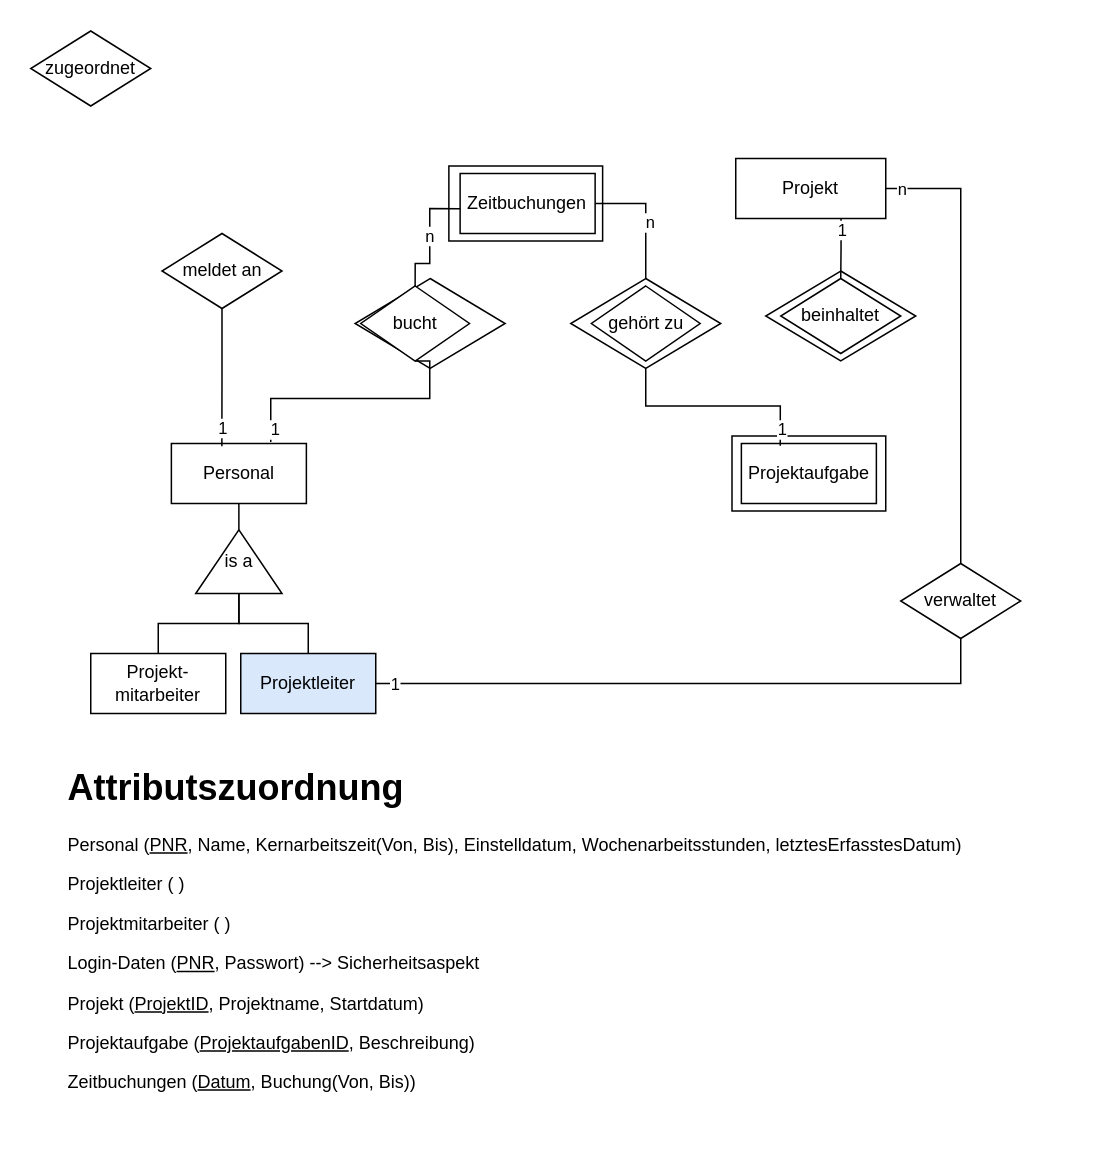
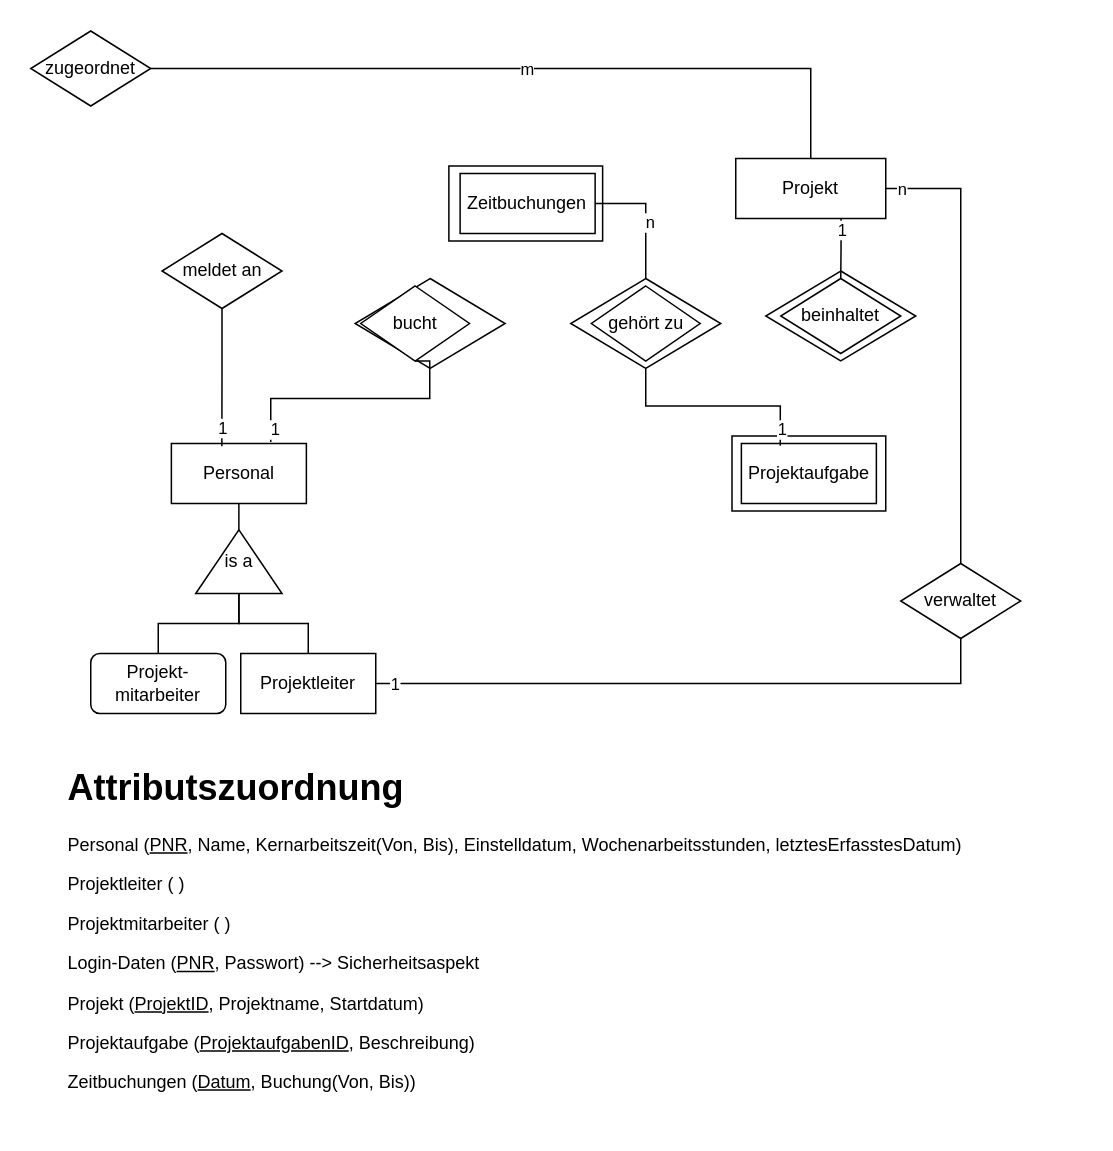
edge "zugeordnet" -- "Projekt": added, label "m"
edge "Zeitbuchungen" -- "bucht": removed, label "n"
node "Projekt-mitarbeiter": shape rectangle -> rounded rectangle
node "Projektleiter": fillcolor #dae8fc -> #ffffff
